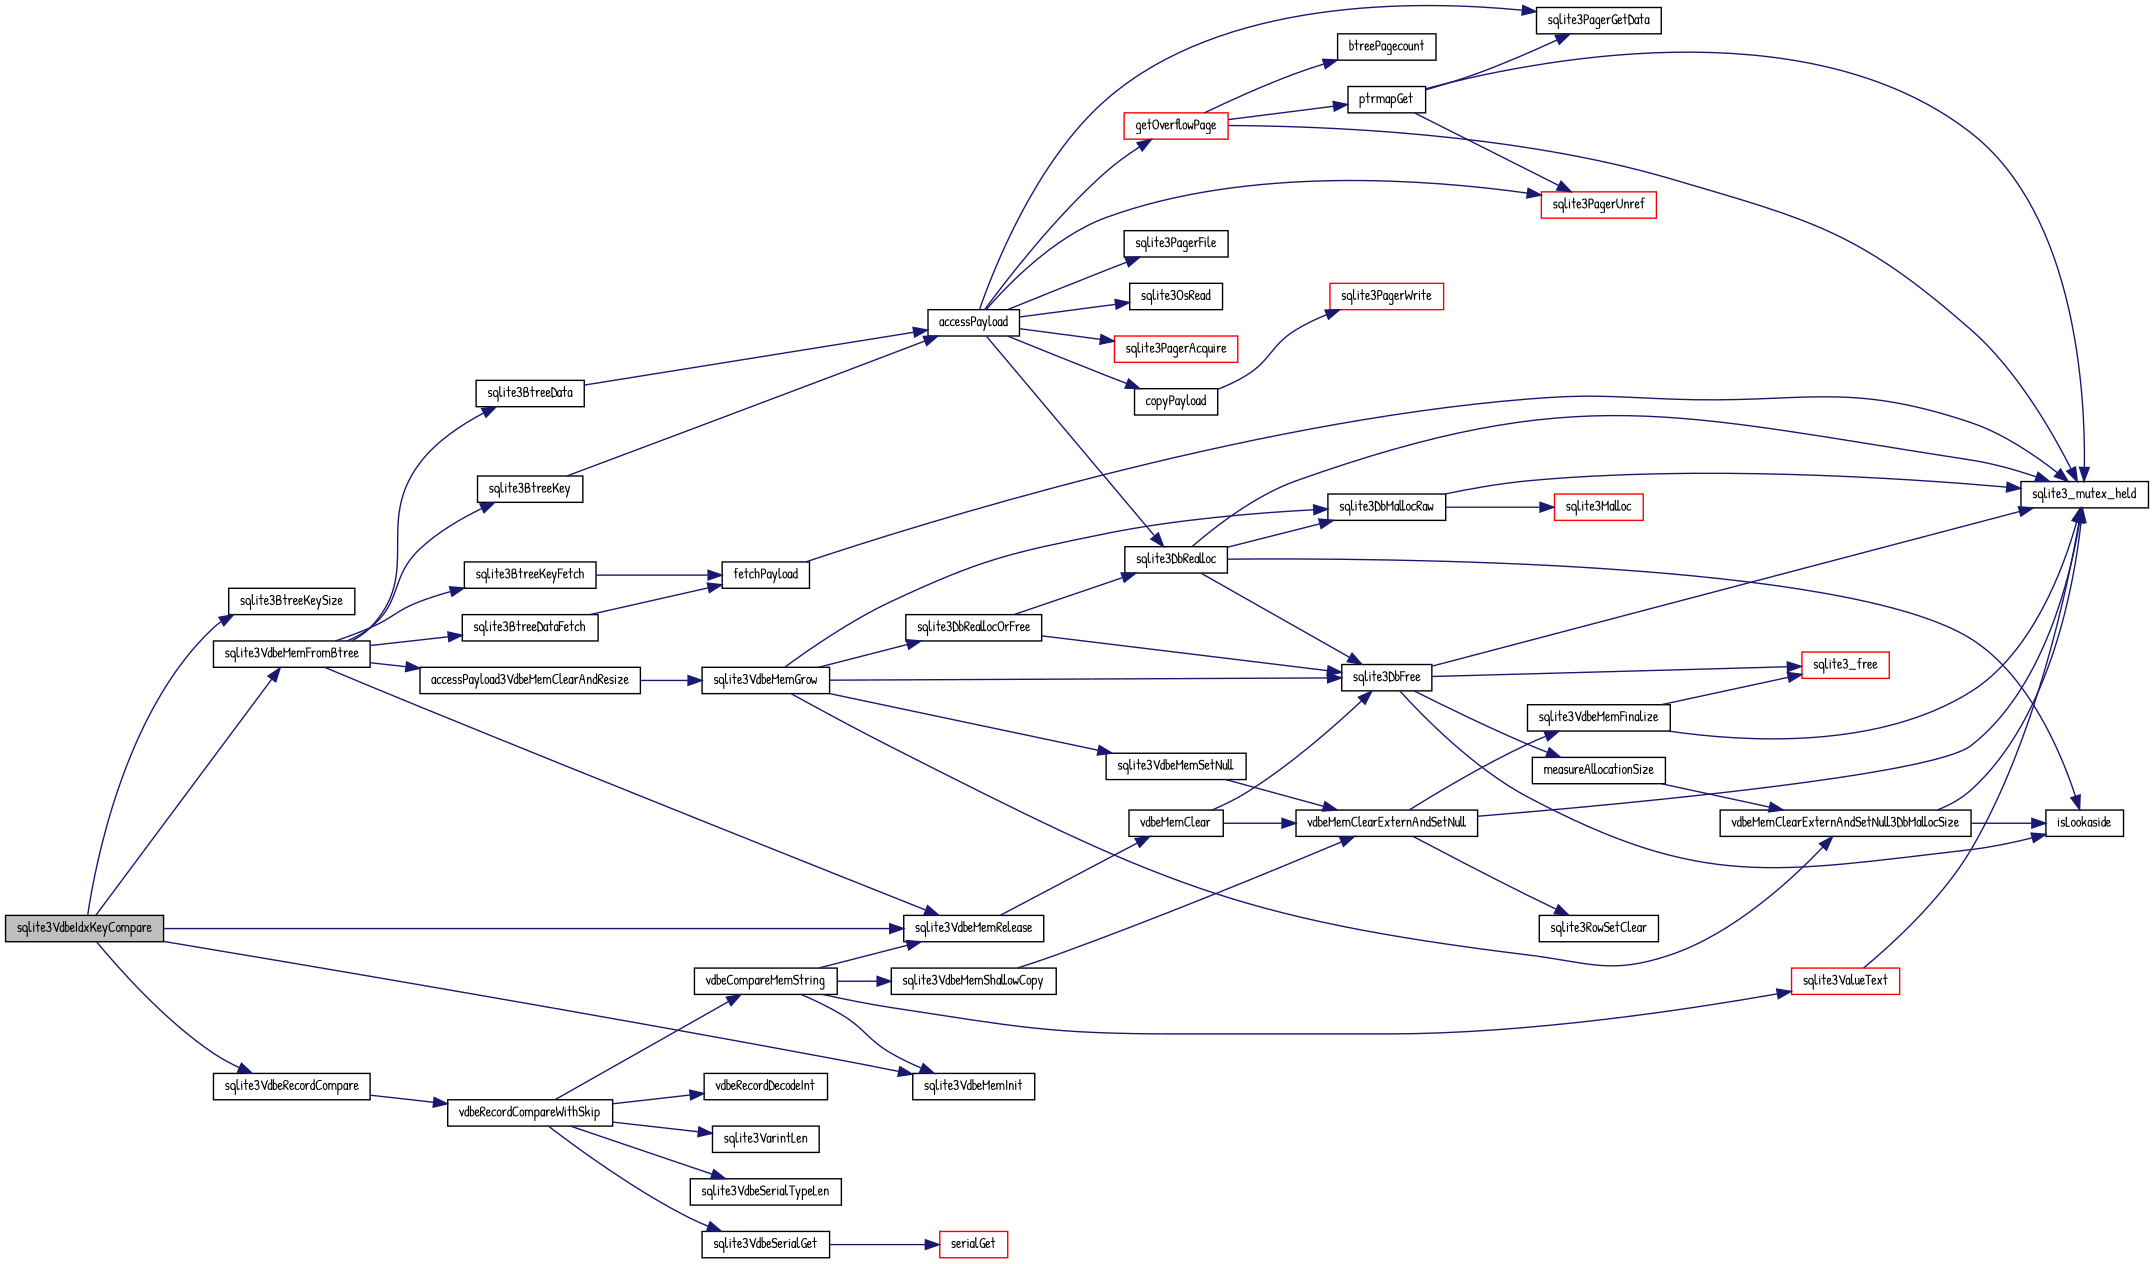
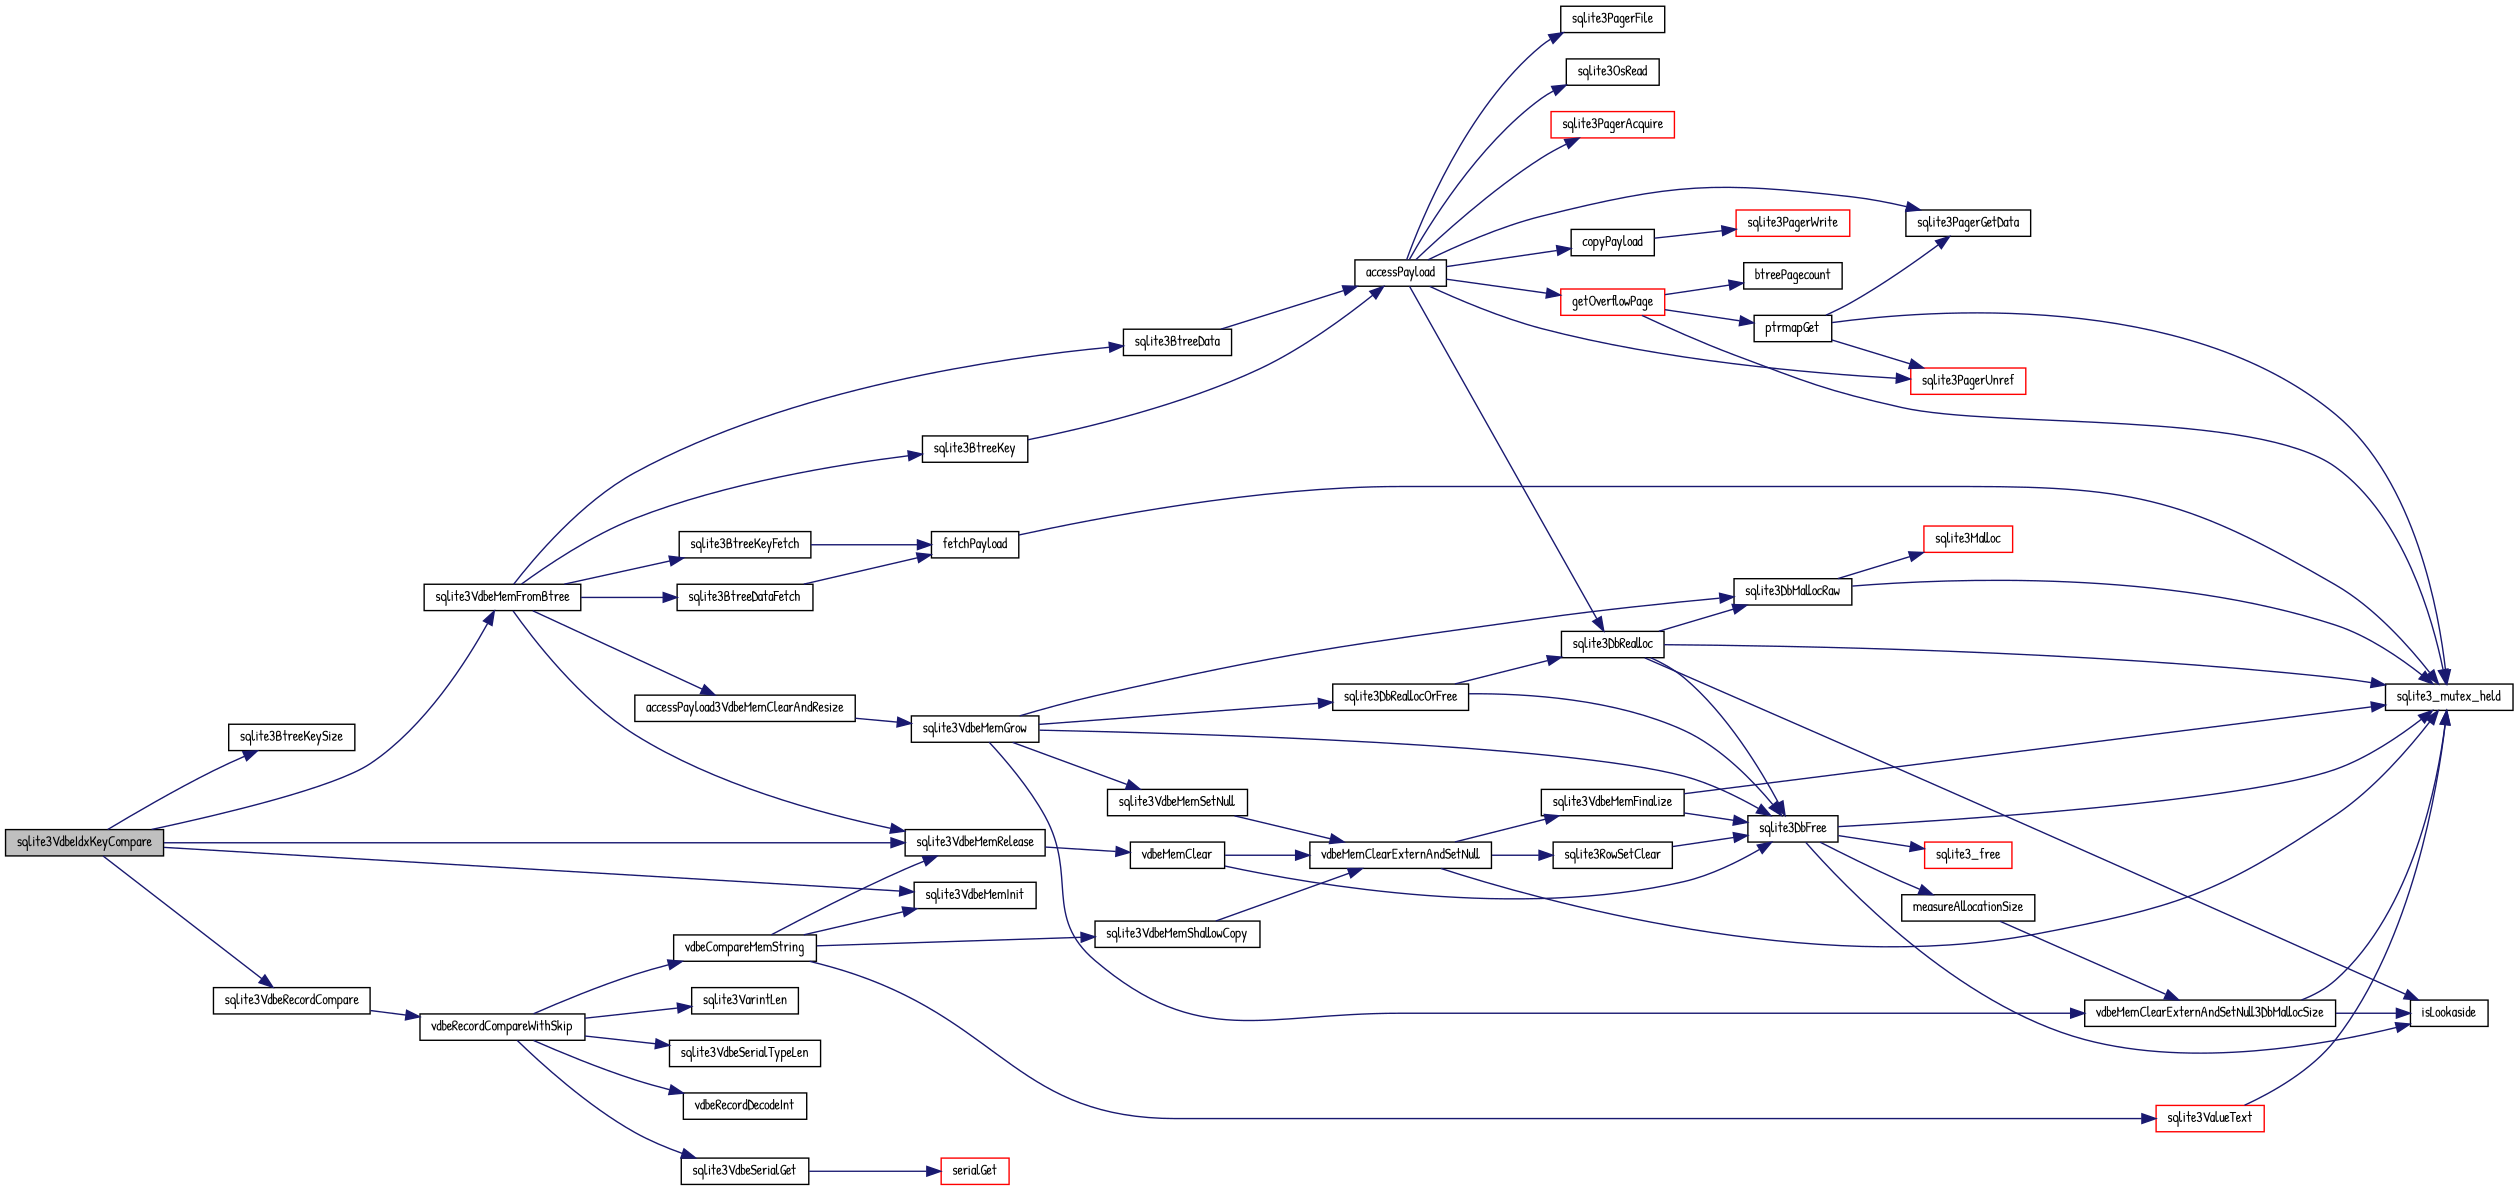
edge "sqlite3VdbeMemFinalize" -> "sqlite3_free": now "sqlite3VdbeMemFinalize" -> "sqlite3DbFree"
edge "sqlite3RowSetClear" -> "sqlite3DbFree": added
